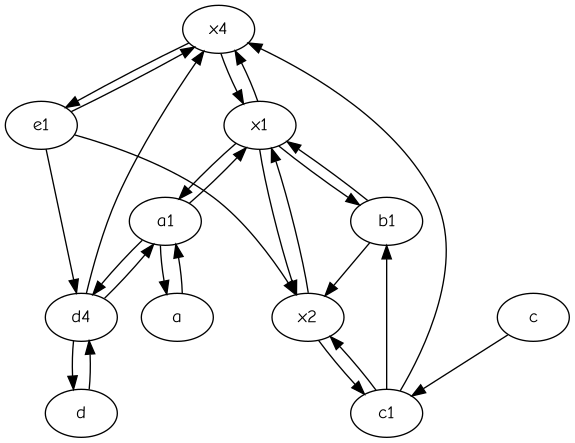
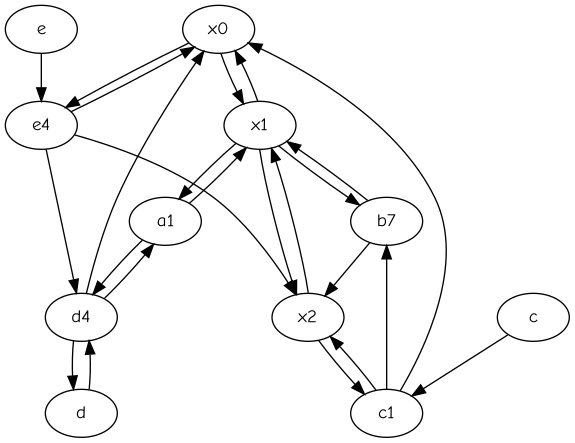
node "e": added
node "x4": label "x4" -> "x0"
node "e1": label "e1" -> "e4"
node "b1": label "b1" -> "b7"
node "a": removed
